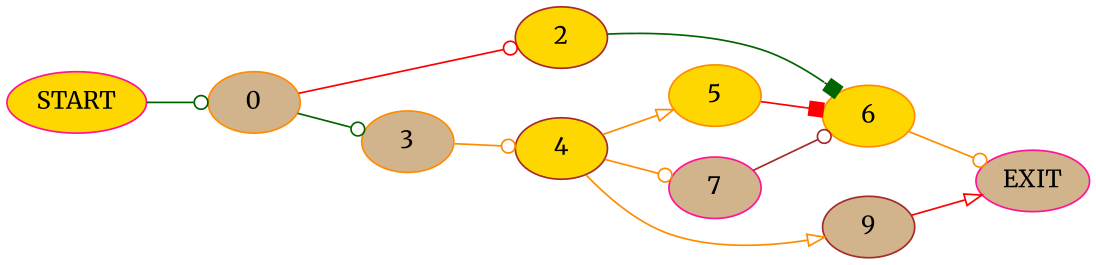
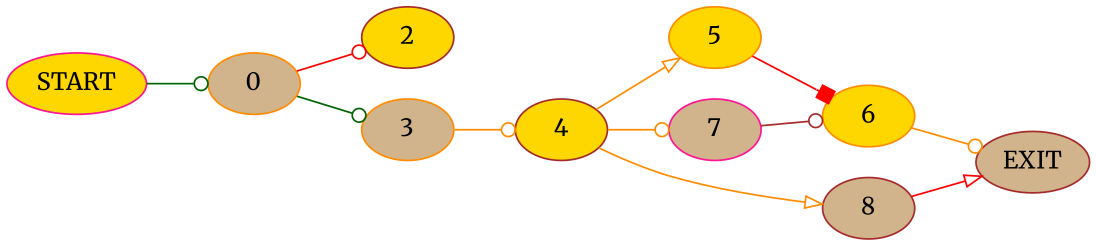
edge "2" -> "6": removed
node "EXIT": color deeppink -> brown
node "9": label "9" -> "8"
